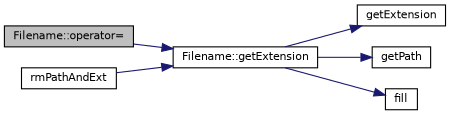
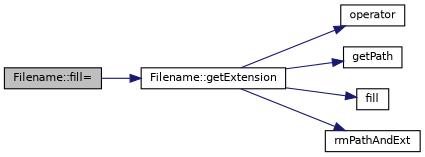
node "getExtension": label "getExtension" -> "operator"
node "Filename::operator=": label "Filename::operator=" -> "Filename::fill="
edge "rmPathAndExt" -> "Filename::getExtension": reversed
